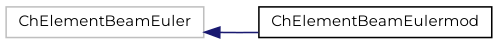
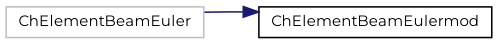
edge "ChElementBeamEulermod" -> "ChElementBeamEuler": reversed
